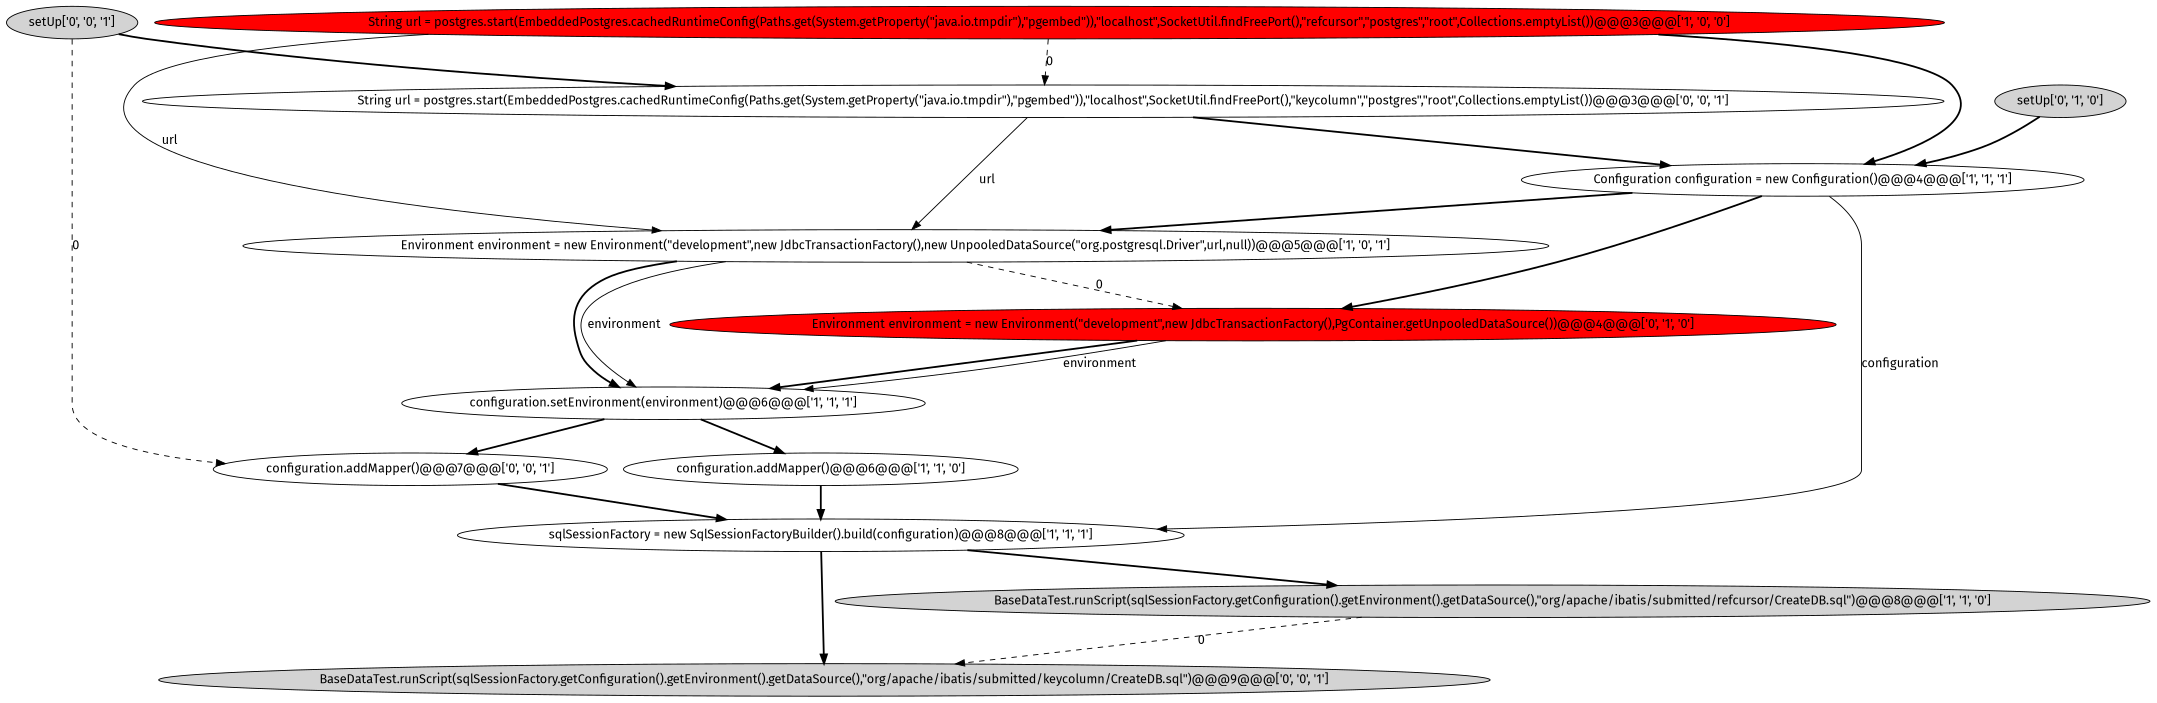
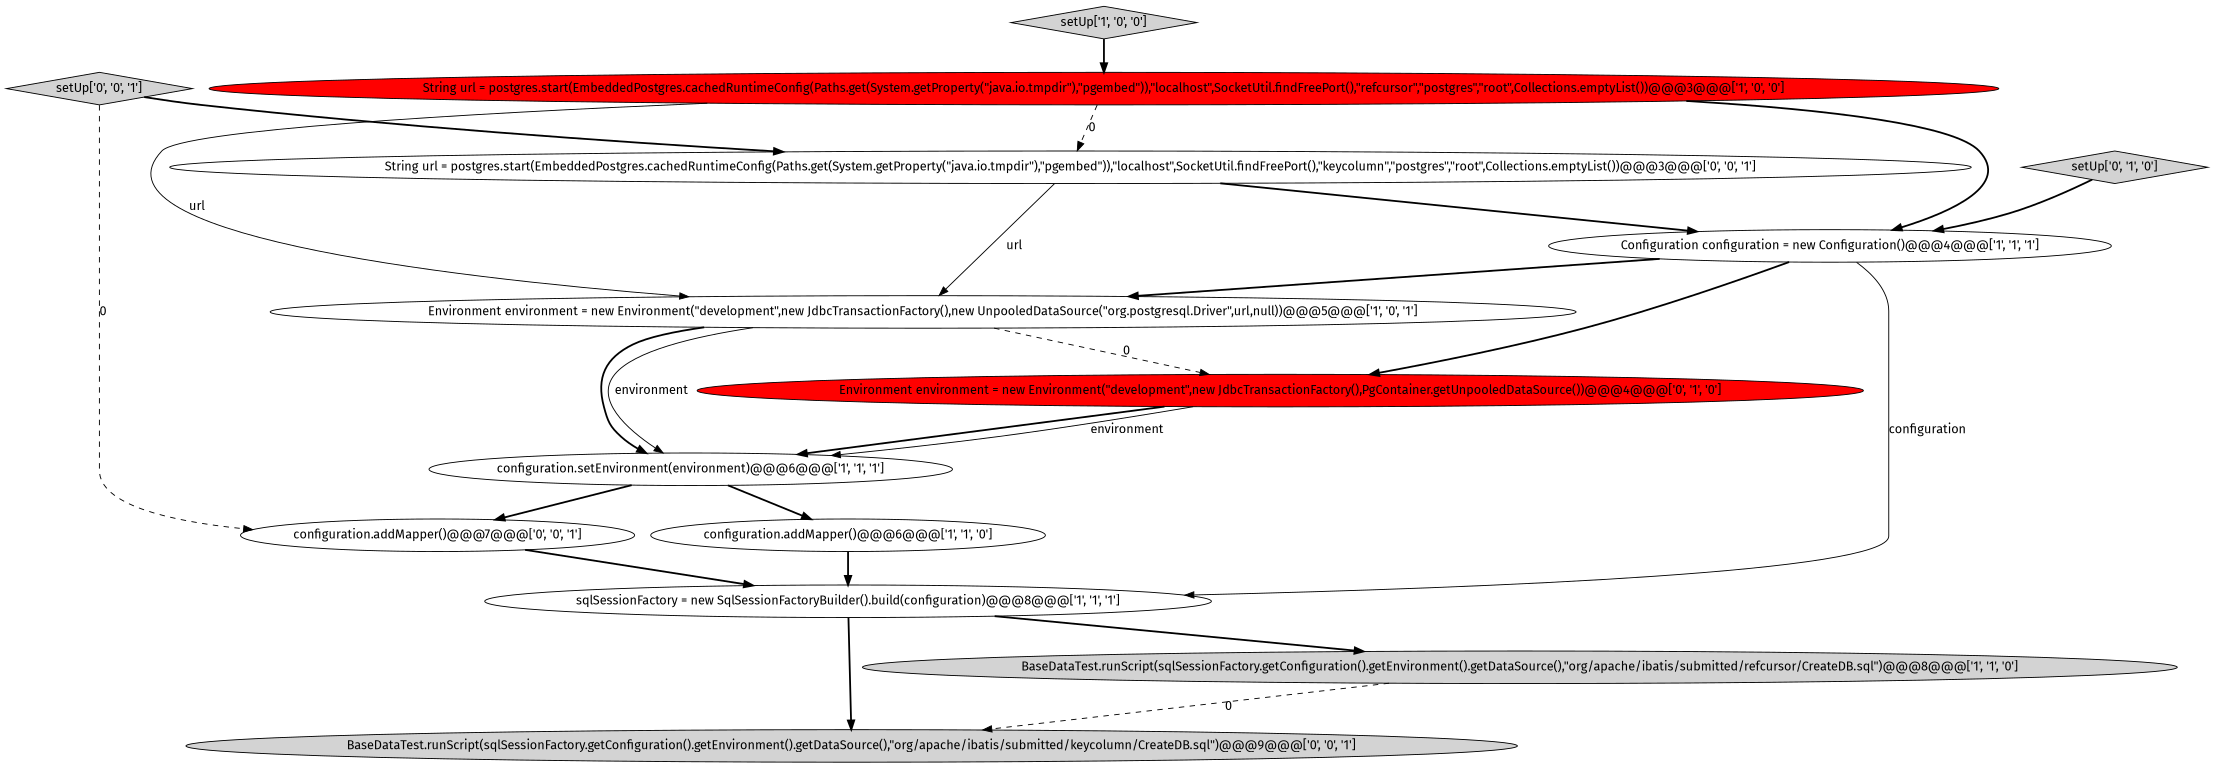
node "setUp['0', '0', '1']": shape ellipse -> diamond
node "setUp['1', '0', '0']": added
node "setUp['0', '1', '0']": shape ellipse -> diamond
